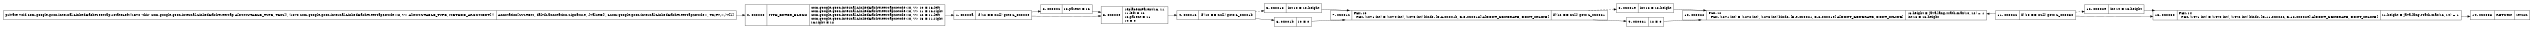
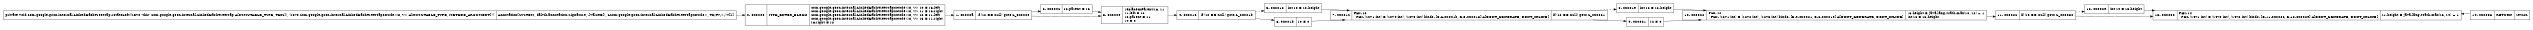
edge "11: 0x002c" -> "10: 0x0022": reversed
edge "13: 0x0030" -> "14: 0x0038": reversed
